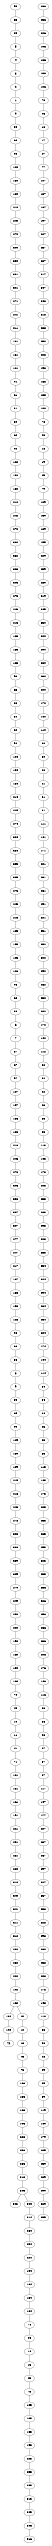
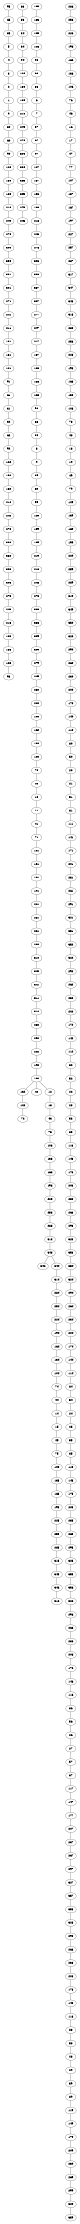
edge "93" -- "63": removed
node "215": removed
edge "42" -- "12": now "162" -- "12"
